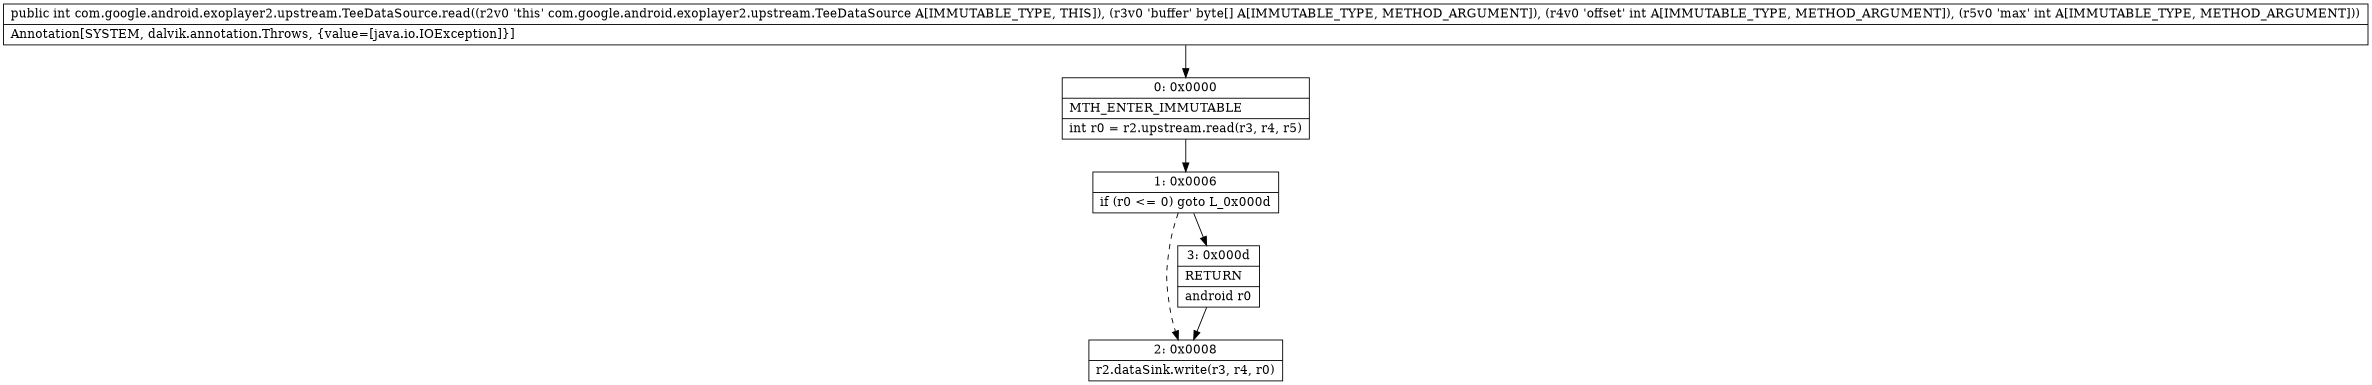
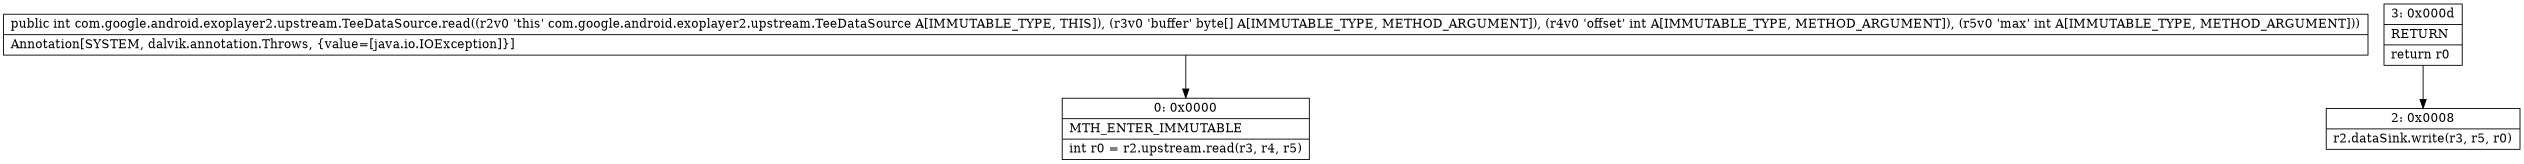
node "1: 0x0006": removed
node "3: 0x000d": text "android r0" -> "return r0"
node "2: 0x0008": text "r2.dataSink.write(r3, r4, r0)" -> "r2.dataSink.write(r3, r5, r0)"
